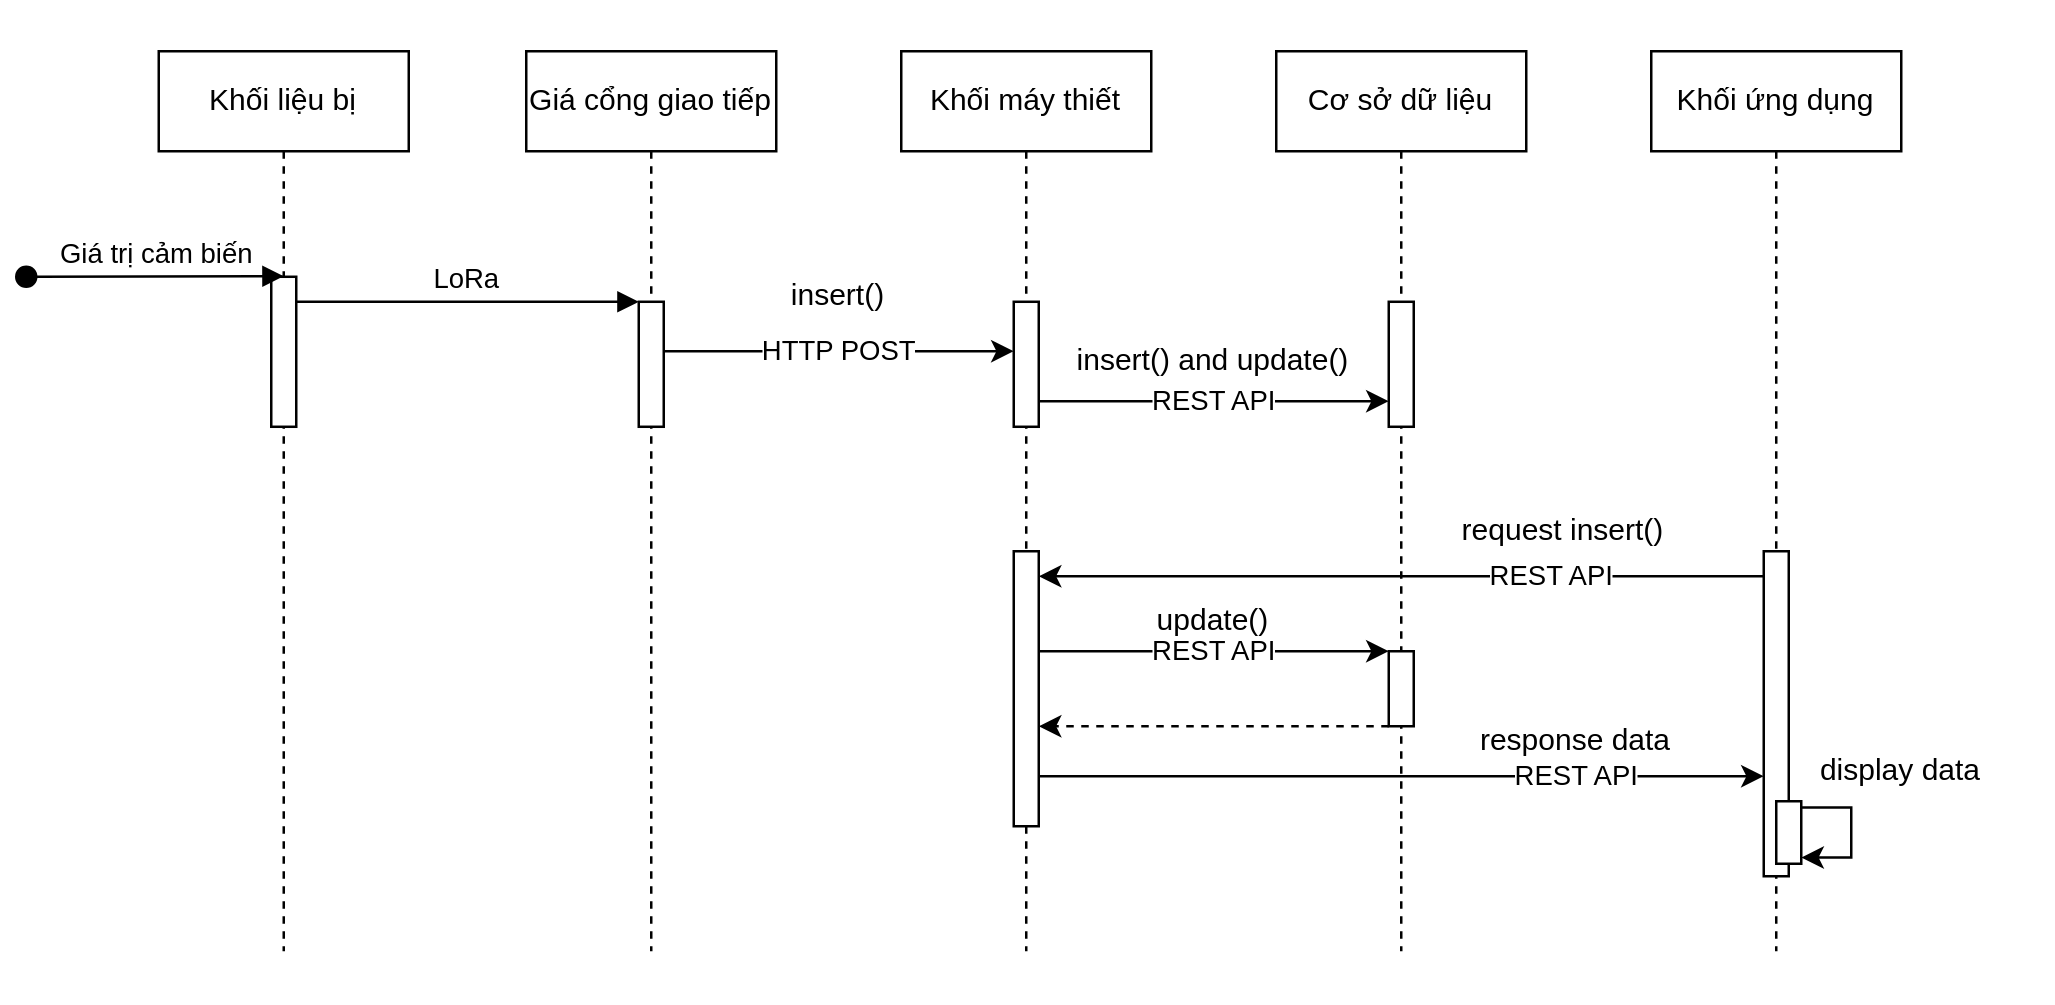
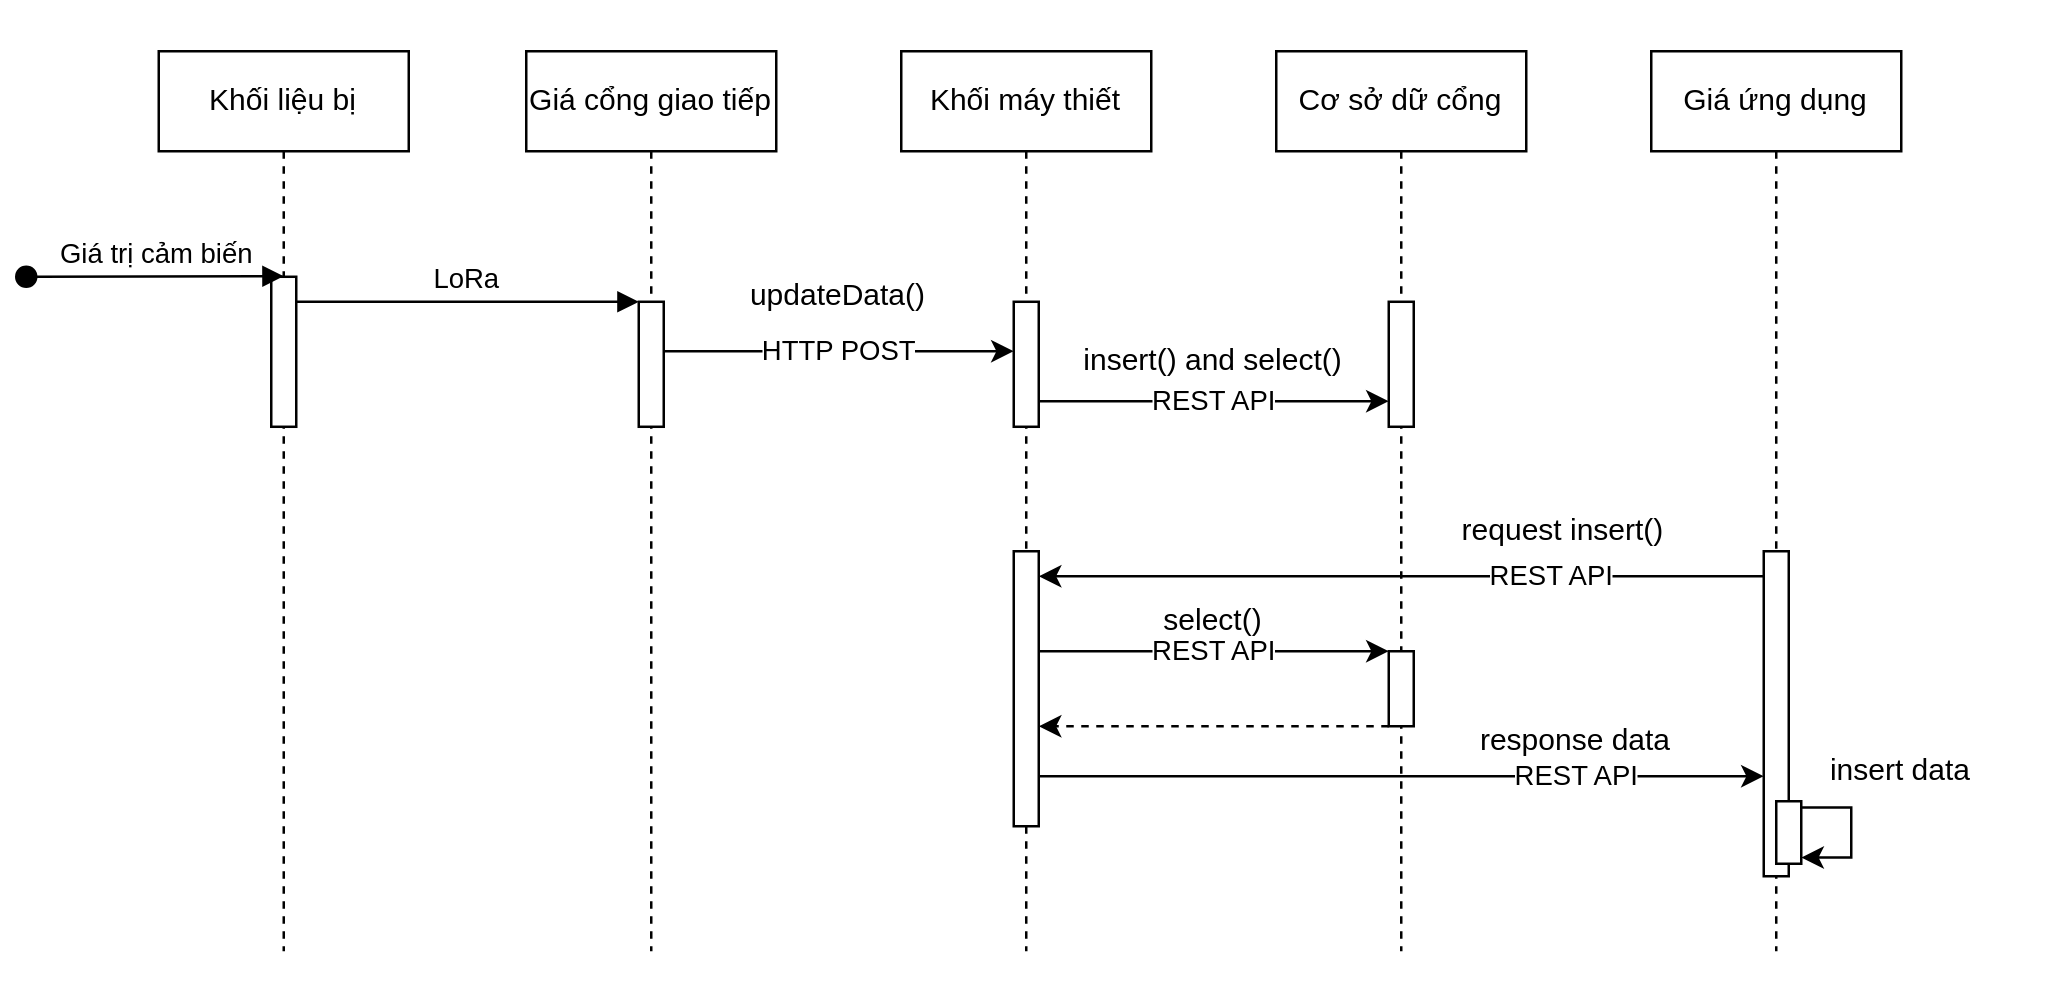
node "Cơ sở dữ liệu": label "Cơ sở dữ liệu" -> "Cơ sở dữ cổng"
node "Khối ứng dụng": label "Khối ứng dụng" -> "Giá ứng dụng"
node "insert()": label "insert()" -> "updateData()"
node "insert() and update()": label "insert() and update()" -> "insert() and select()"
node "update()": label "update()" -> "select()"
node "display data": label "display data" -> "insert data"
